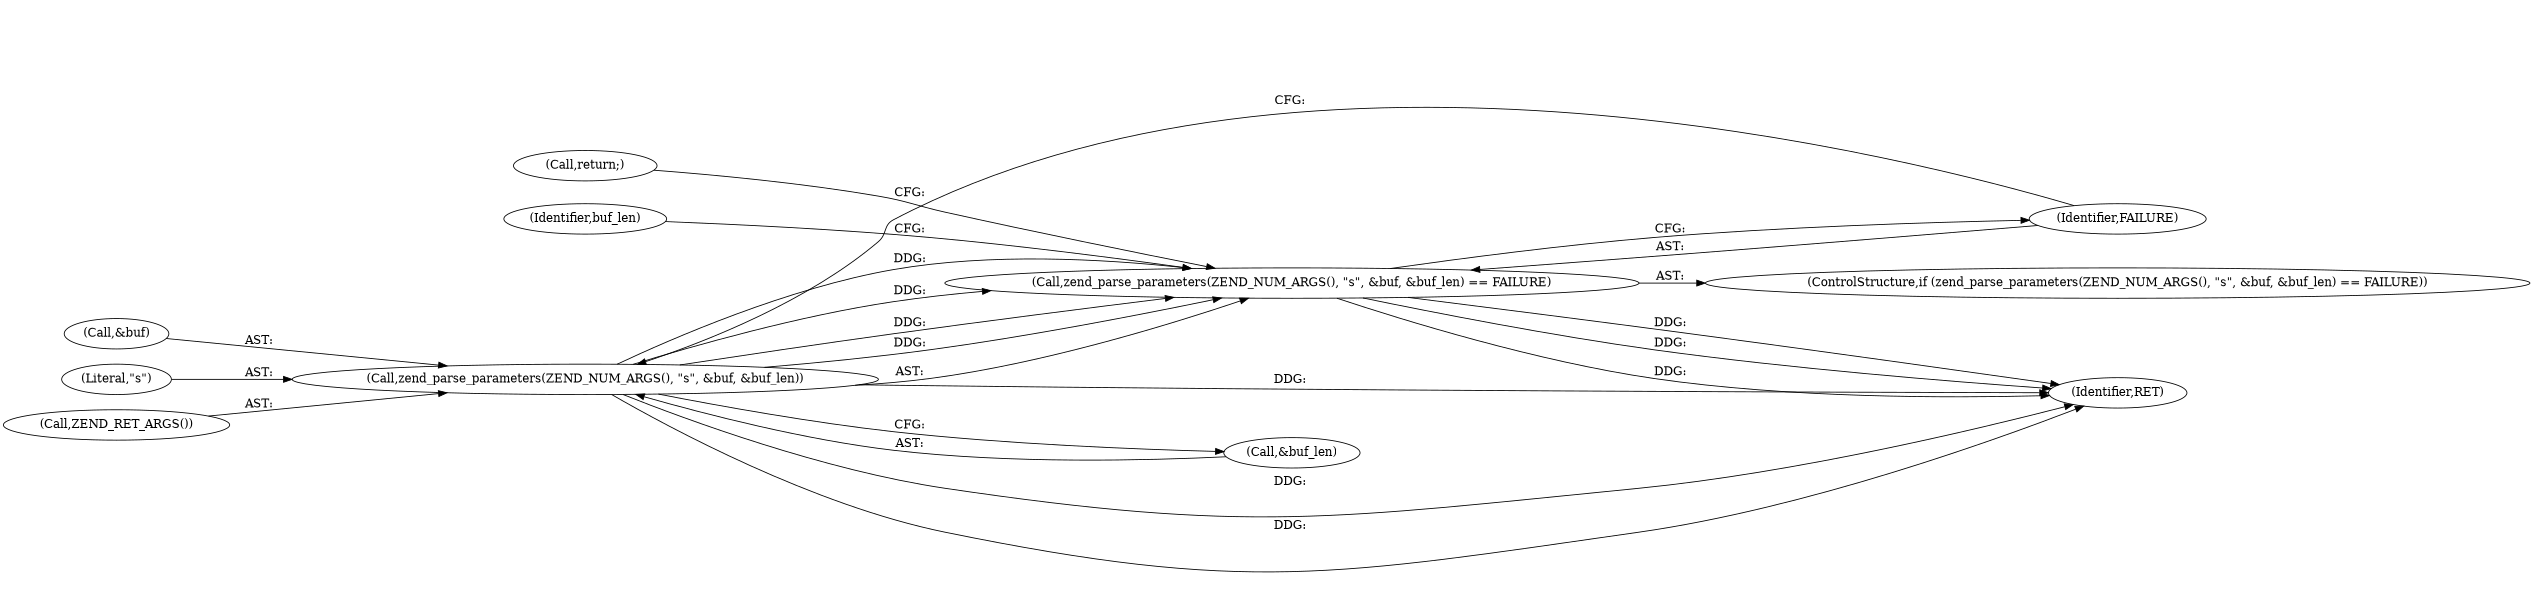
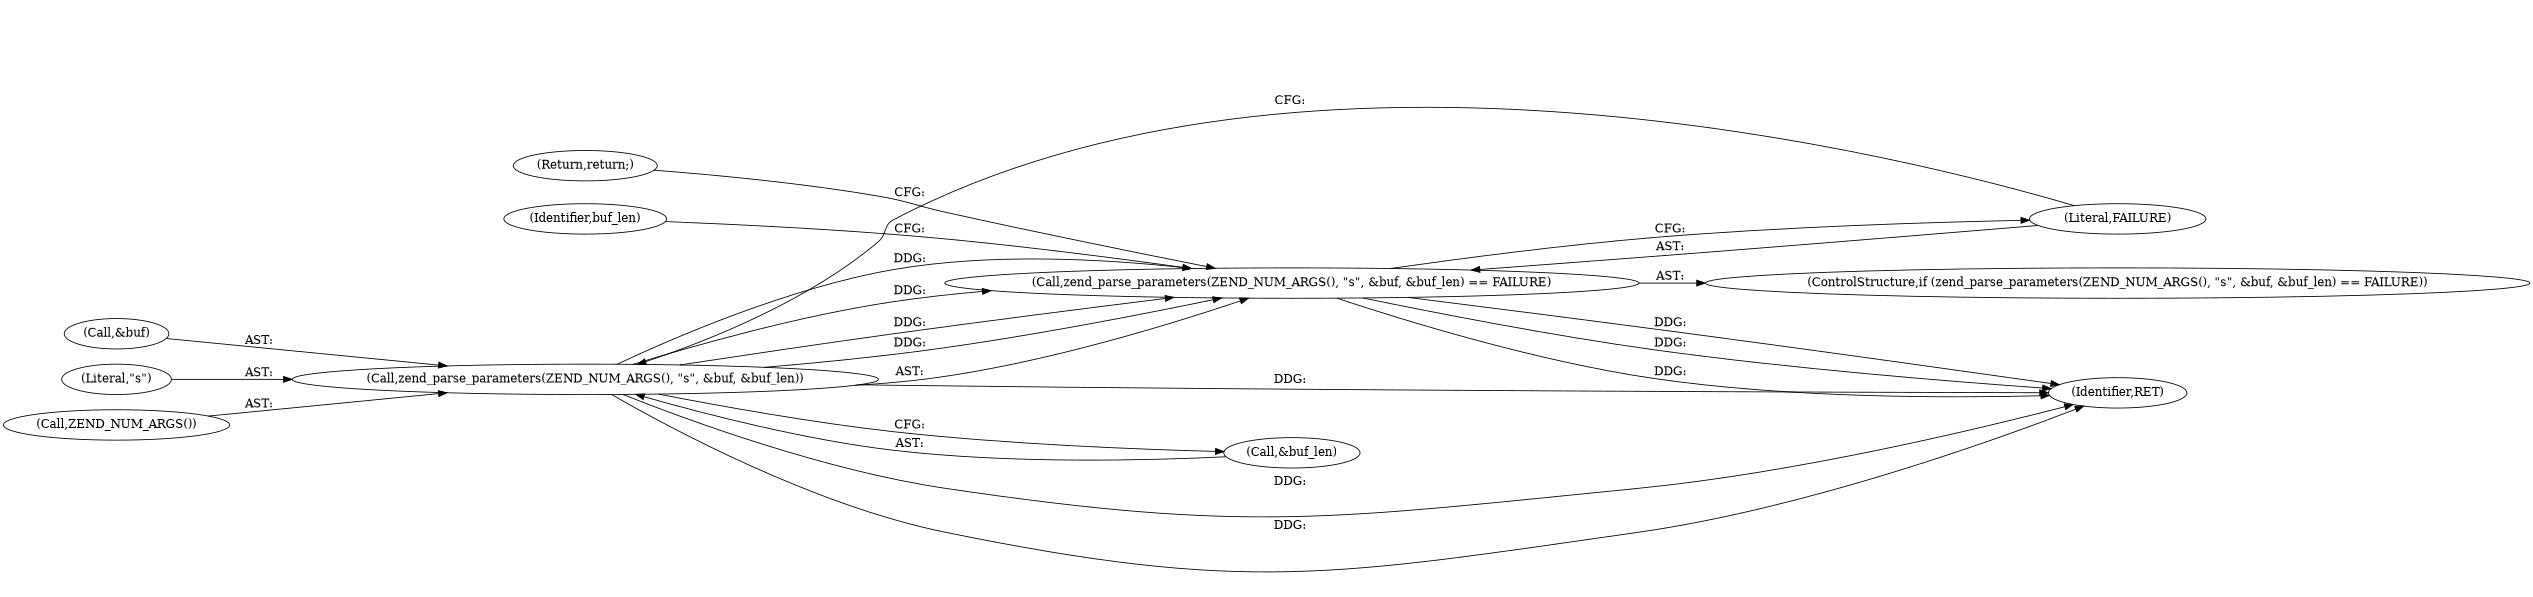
node "(Call,return;)": label "(Call,return;)" -> "(Return,return;)"
node "(Identifier,FAILURE)": label "(Identifier,FAILURE)" -> "(Literal,FAILURE)"
node "(Call,ZEND_RET_ARGS())": label "(Call,ZEND_RET_ARGS())" -> "(Call,ZEND_NUM_ARGS())"
